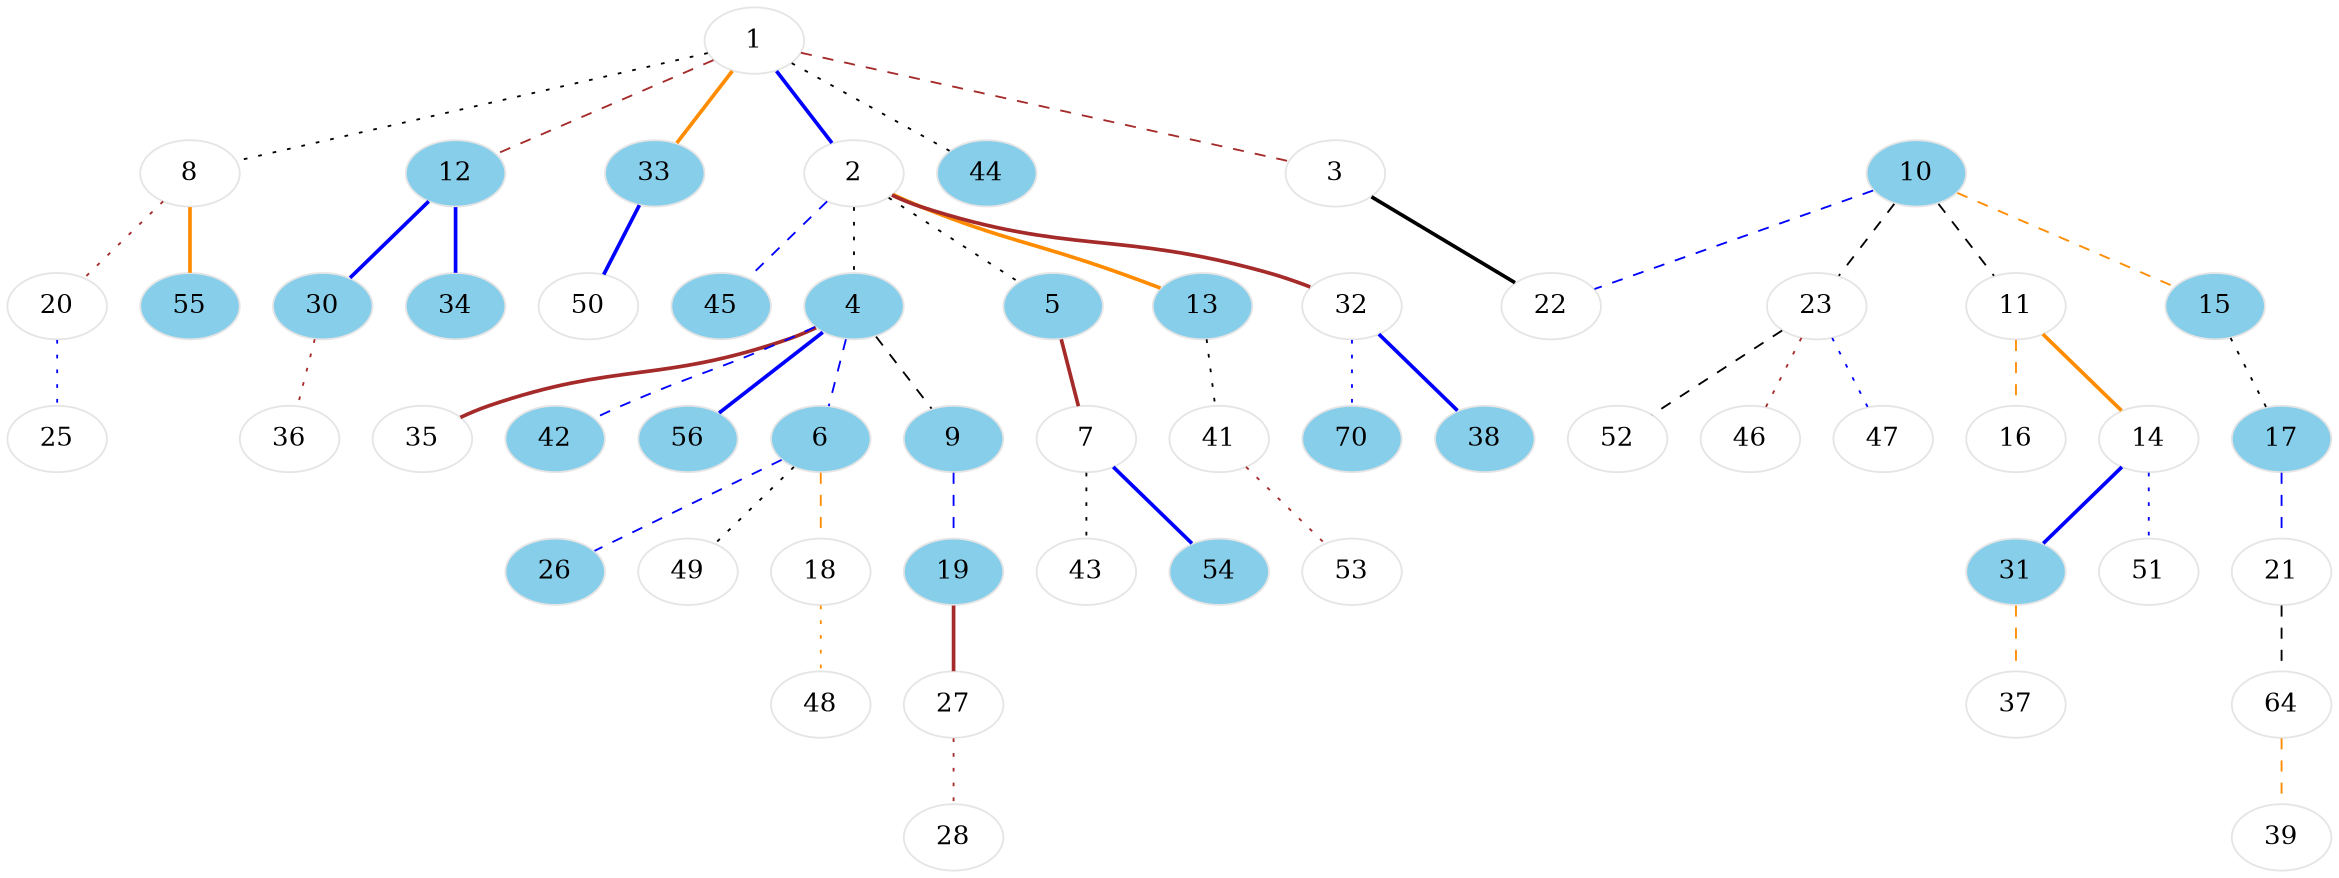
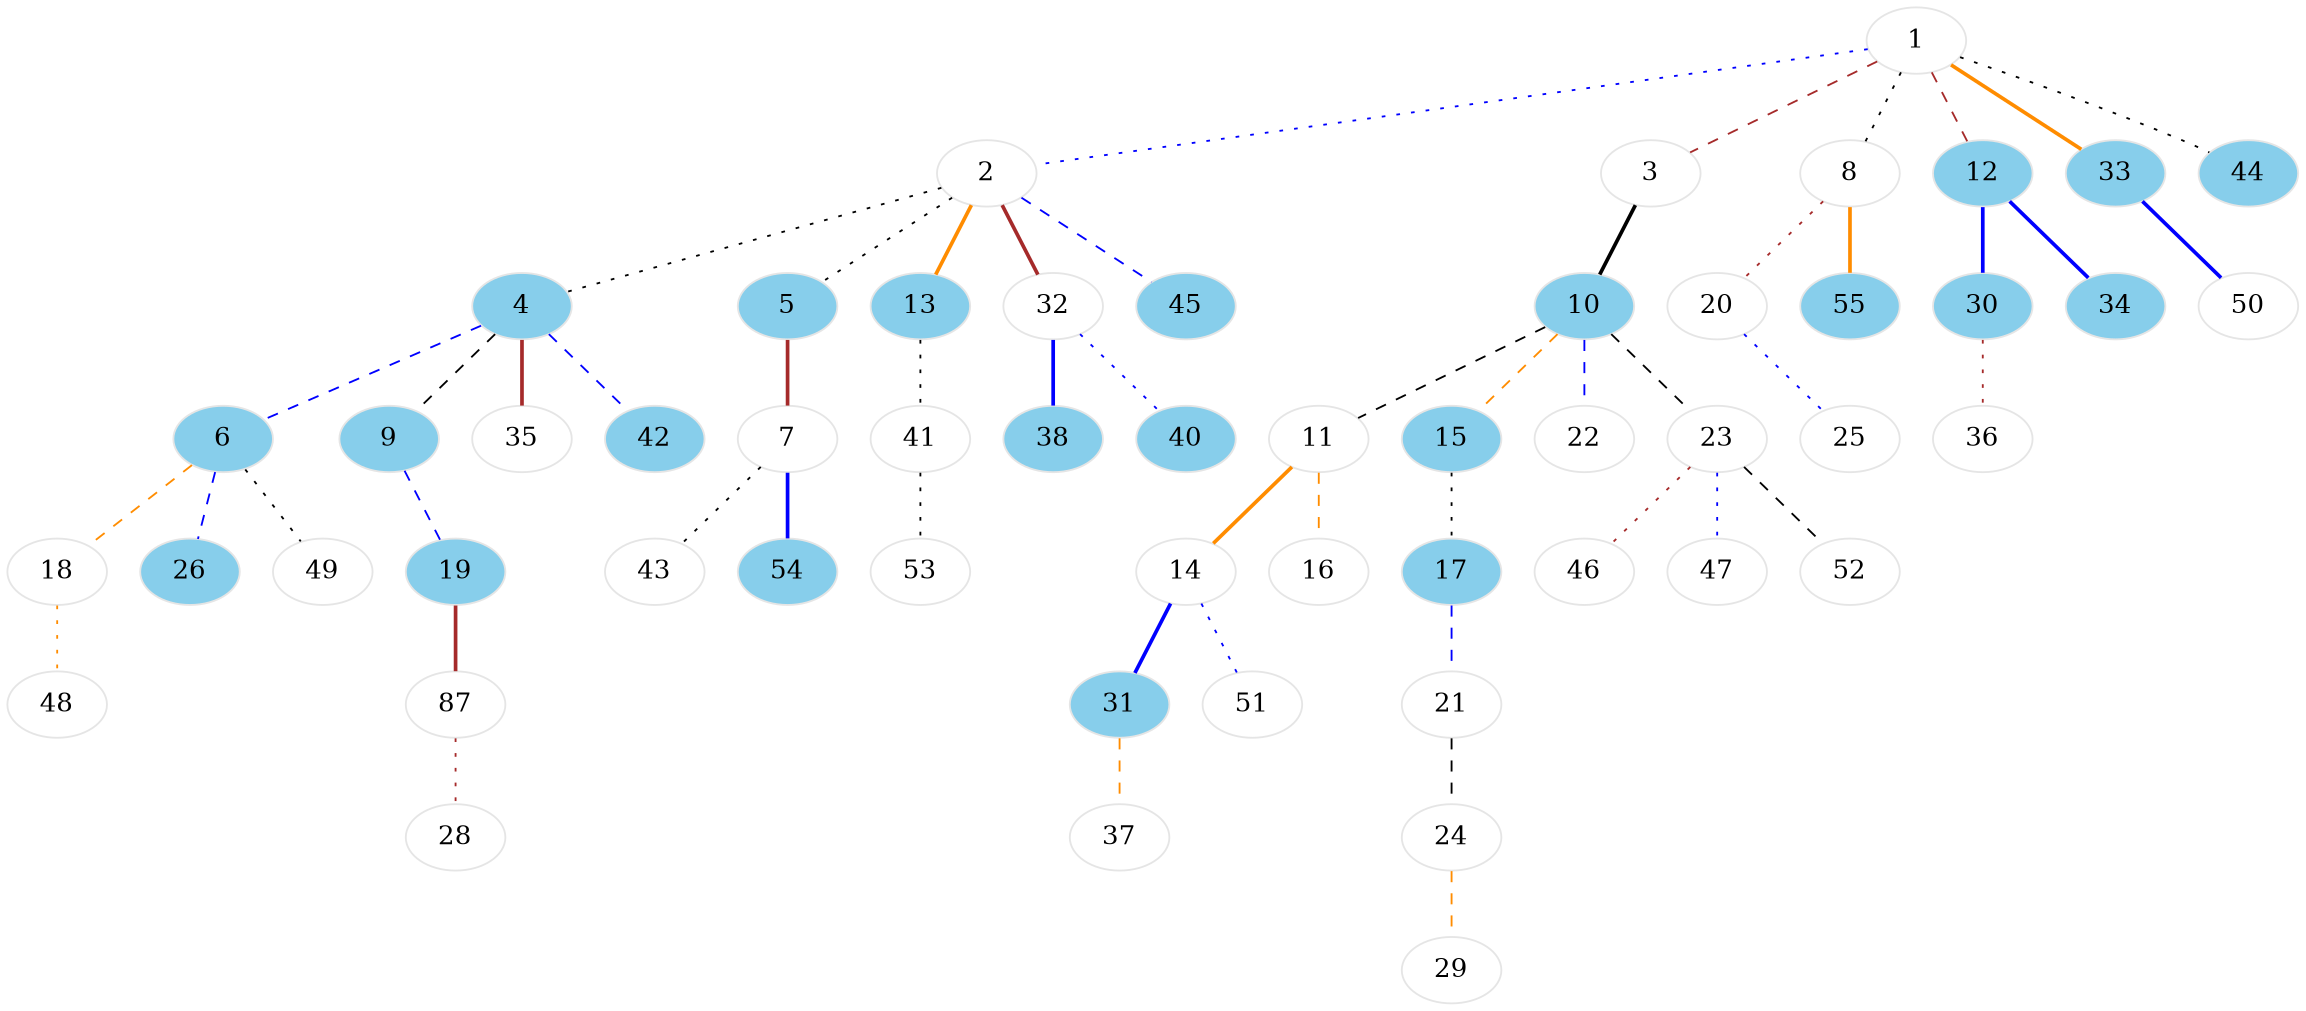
edge "1" -- "2": style bold -> dotted
edge "3" -- "22": now "3" -- "10"
node "56": removed
node "70": label "70" -> "40"
edge "41" -- "53": color brown -> black
node "27": label "27" -> "87"
node "64": label "64" -> "24"
node "39": label "39" -> "29"
